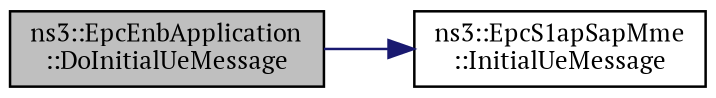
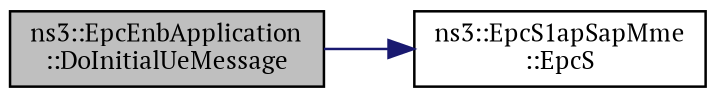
node "ns3::EpcS1apSapMme ::InitialUeMessage": label "ns3::EpcS1apSapMme ::InitialUeMessage" -> "ns3::EpcS1apSapMme ::EpcS"
